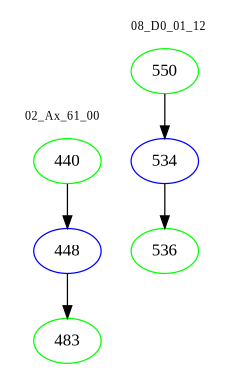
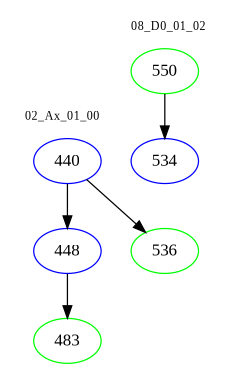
cluster "08_D0_01_12": label "08_D0_01_12" -> "08_D0_01_02"
cluster "02_Ax_61_00": label "02_Ax_61_00" -> "02_Ax_01_00"
node "440": color green -> blue
edge "534" -> "536": now "440" -> "536"
